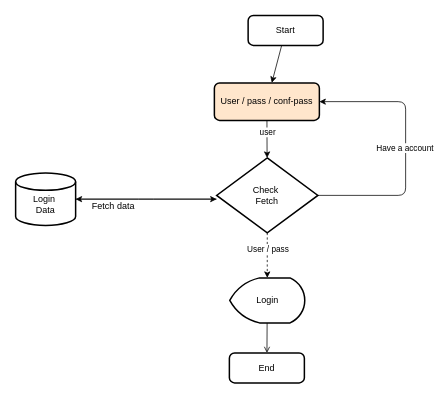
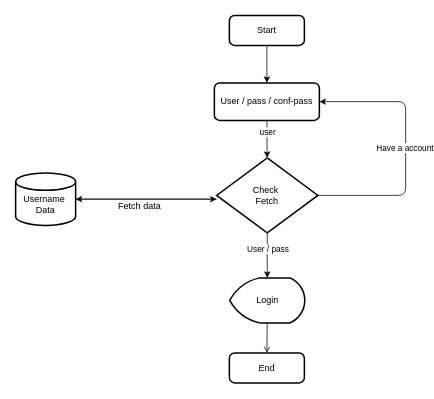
node "Start": moved (285, 30) -> (267, 30)
node "User / pass / conf-pass": fillcolor #ffe6cc -> #ffffff
node "Login Data": label "Login Data" -> "Username Data"
node "Fetch data": moved (113, 207) -> (139, 207)
edge "Check Fetch" -> "Login": style dashed -> solid
